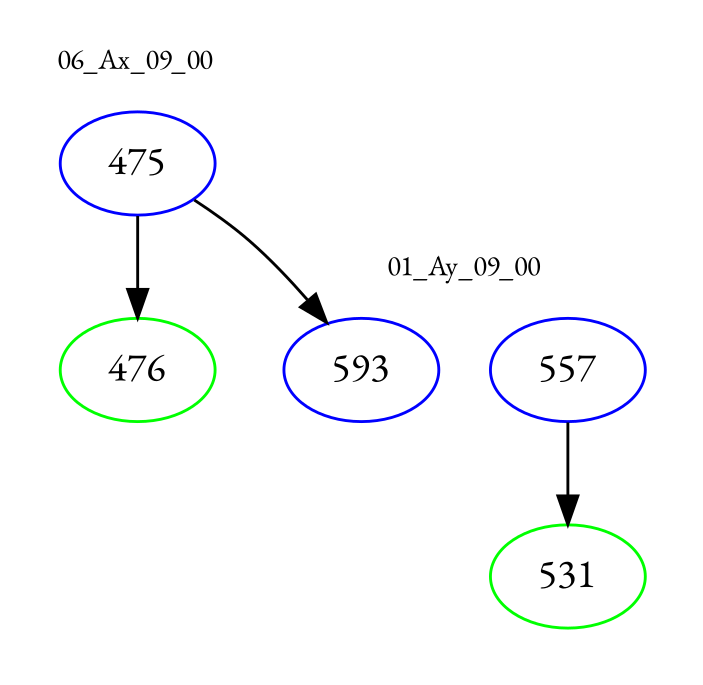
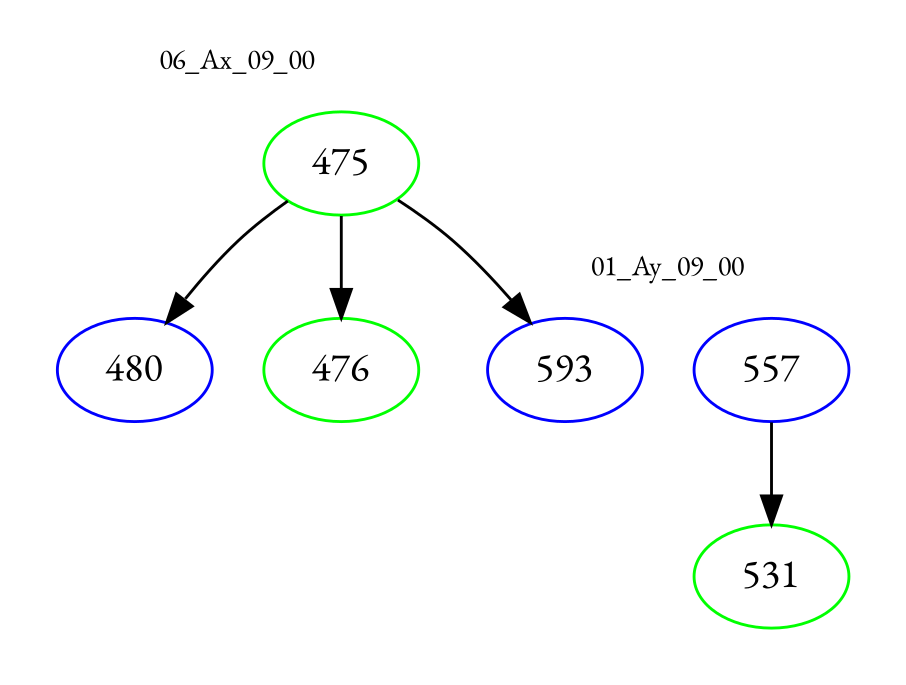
node "475": color blue -> green
node "480": added
